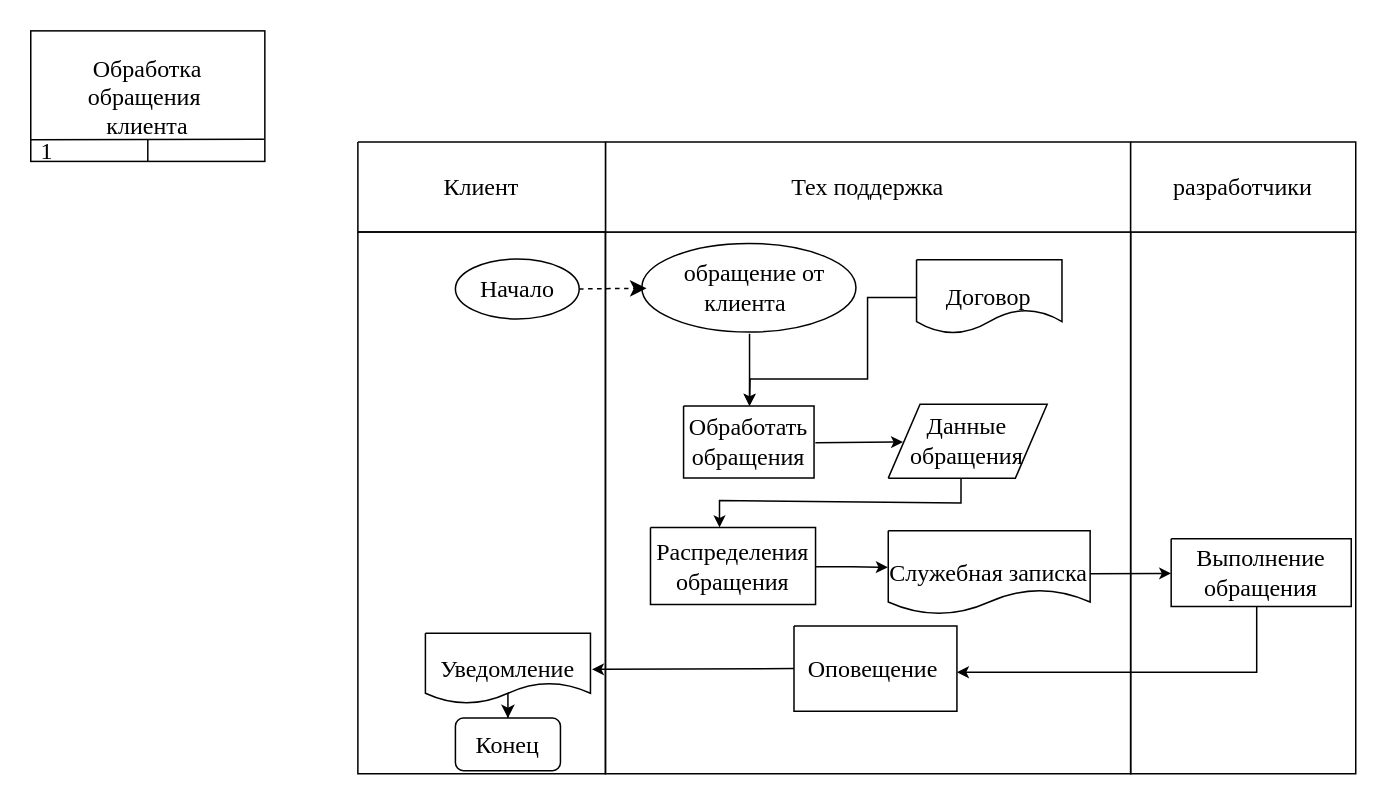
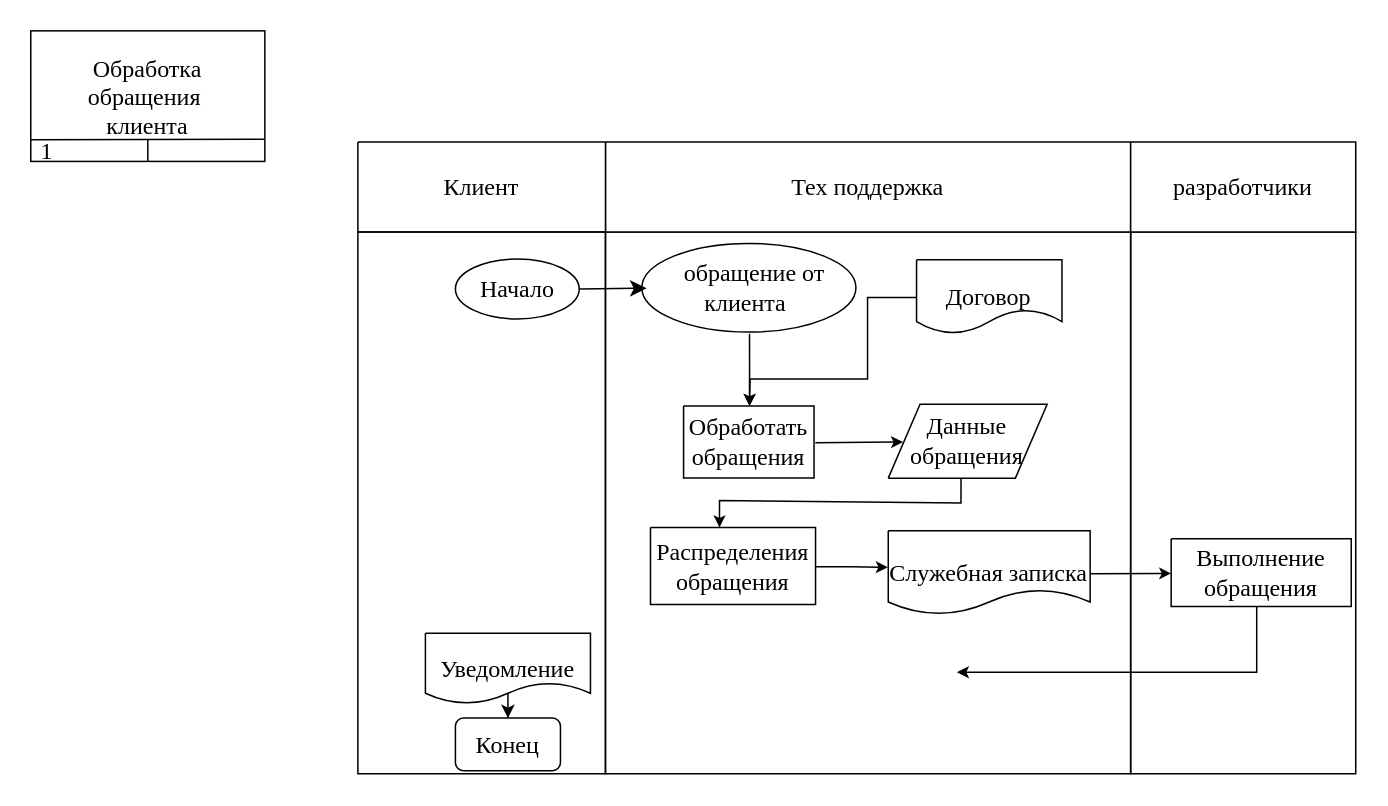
edge "Начало" -> "обращение от клиента": style dashed -> solid
node "Оповещение": removed
edge "Оповещение" -> "Уведомление": removed
